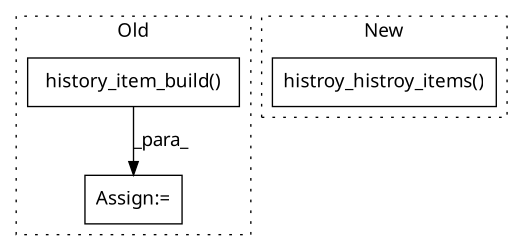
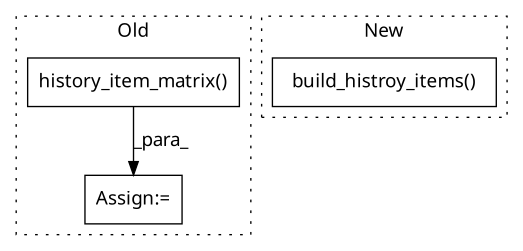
node "history_item_build()": label "history_item_build()" -> "history_item_matrix()"
node "histroy_histroy_items()": label "histroy_histroy_items()" -> "build_histroy_items()"
